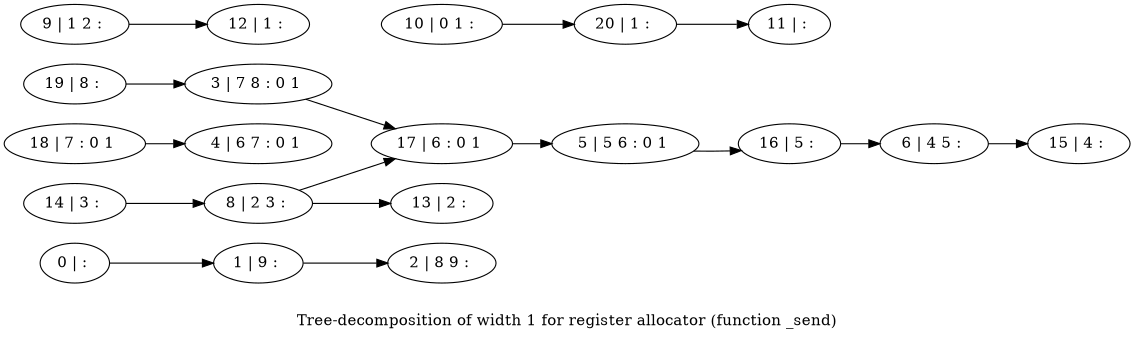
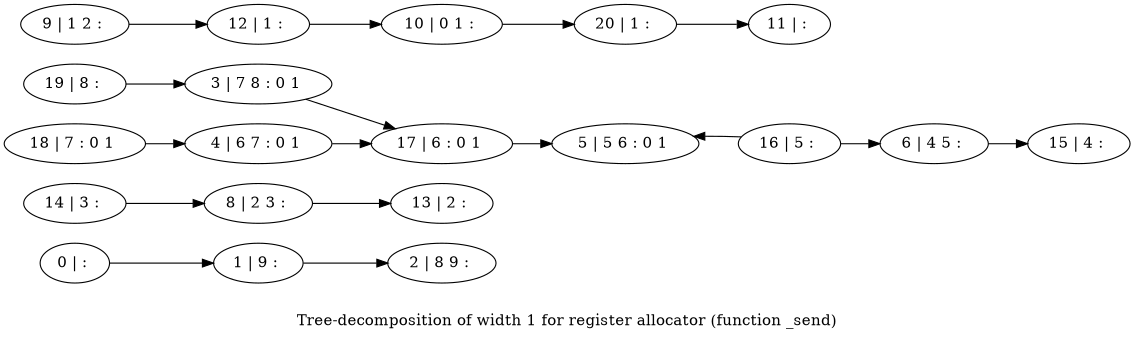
edge "12 | 1 :" -> "10 | 0 1 :": added
edge "5 | 5 6 : 0 1" -> "16 | 5 :": reversed
edge "8 | 2 3 :" -> "17 | 6 : 0 1": now "4 | 6 7 : 0 1" -> "17 | 6 : 0 1"
